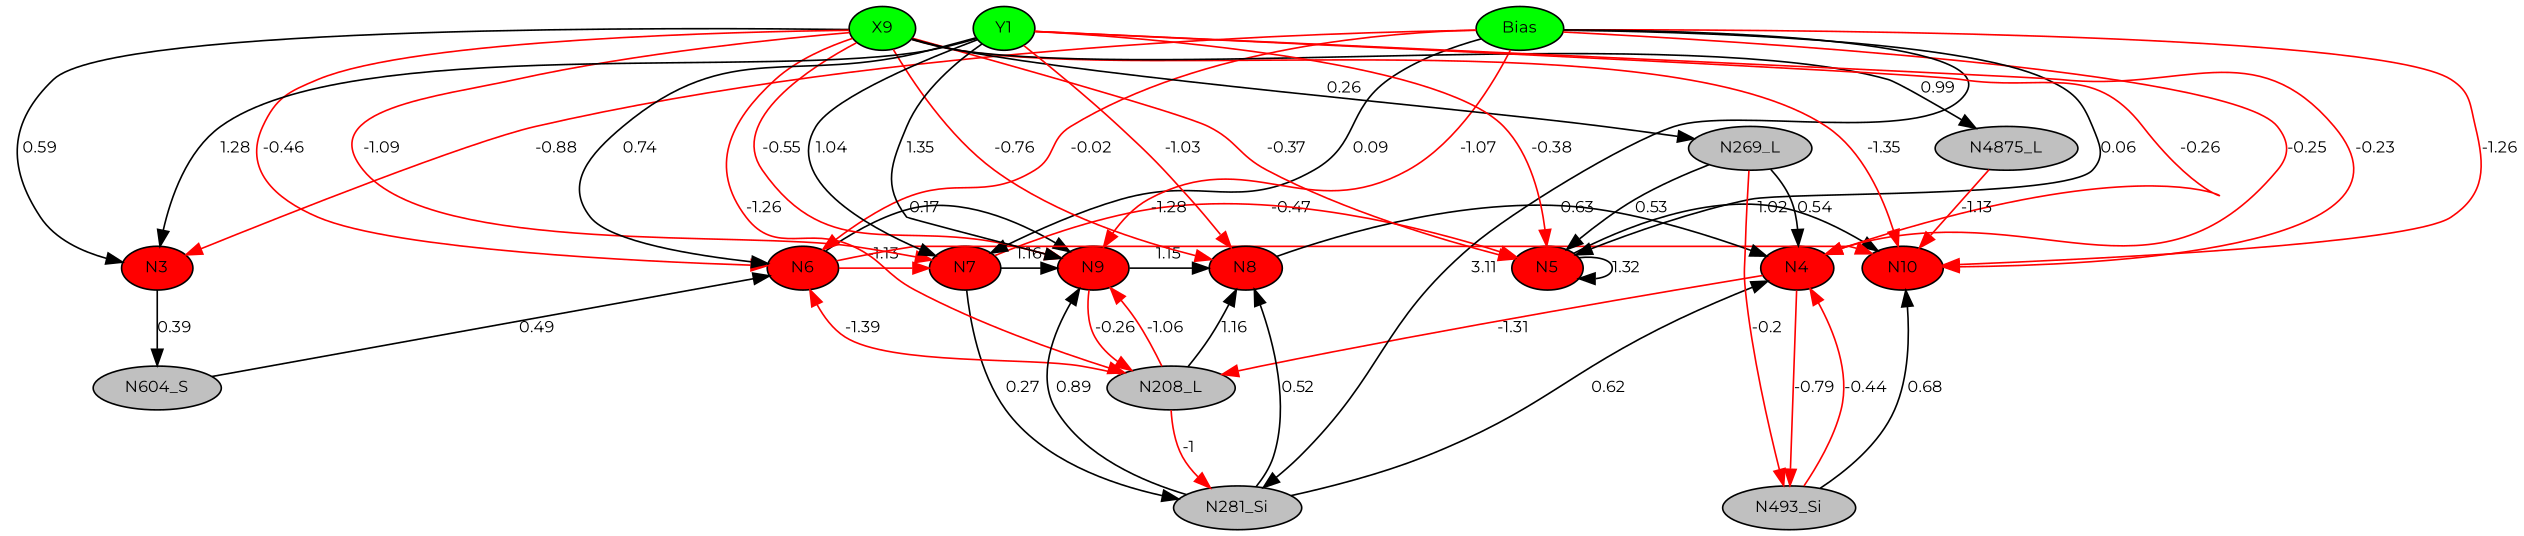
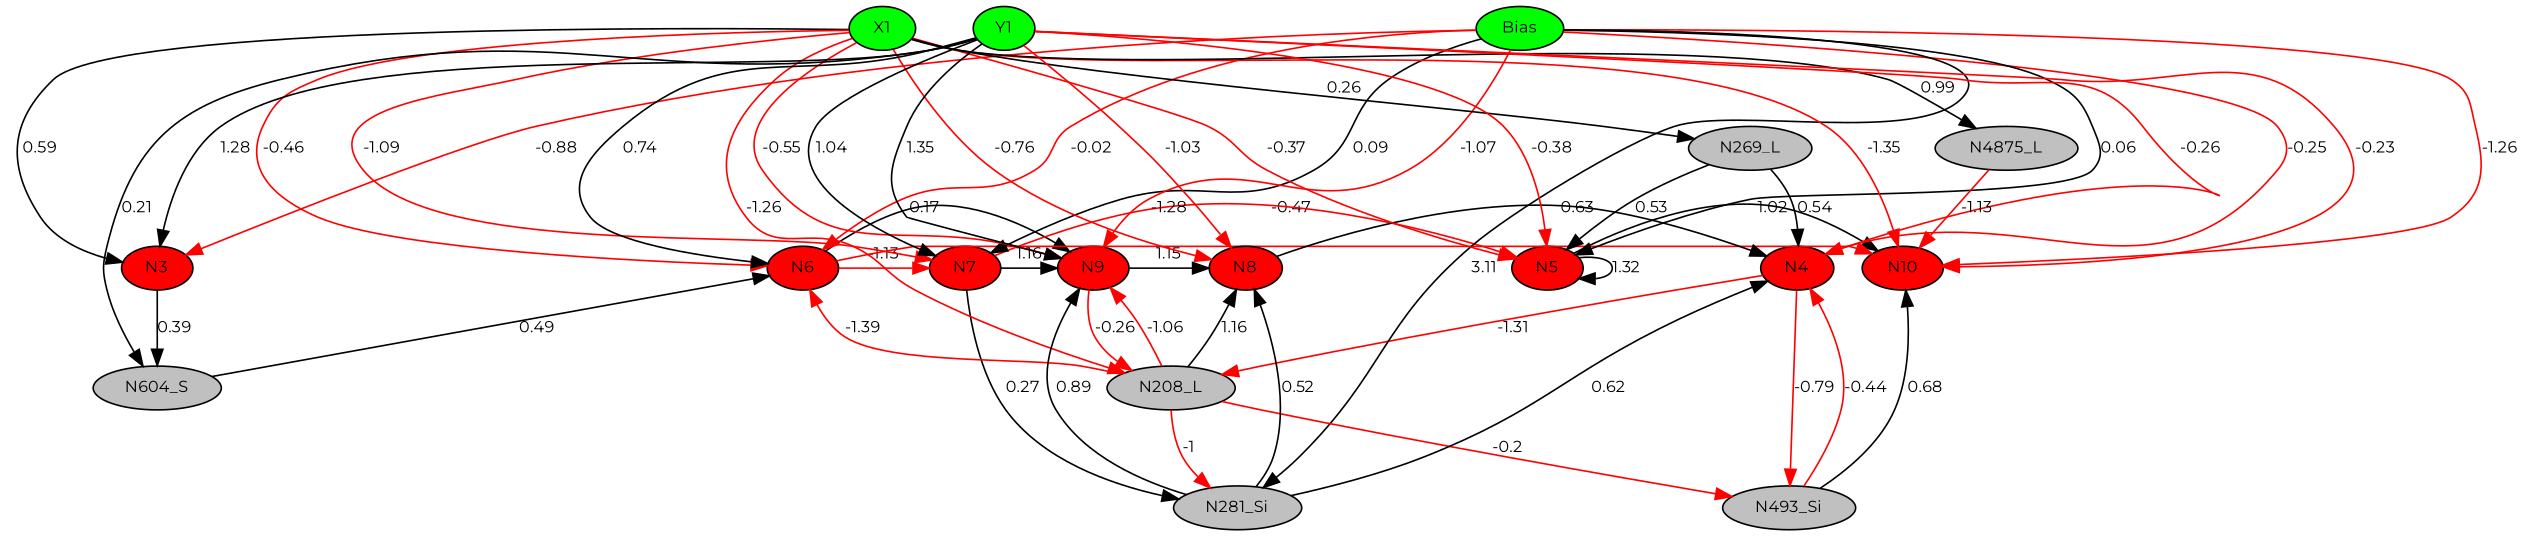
node "X9": label "X9" -> "X1"
edge "Y1" -> "N604_S": added, label "0.21"
edge "N269_L" -> "N493_Si": now "N208_L" -> "N493_Si"
